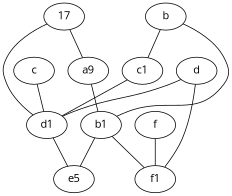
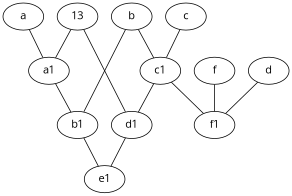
node "a": added
node "17": label "17" -> "13"
node "a9": label "a9" -> "a1"
edge "c" -- "d1": now "c" -- "c1"
edge "d" -- "d1": removed
edge "b1" -- "f1": now "c1" -- "f1"
node "e5": label "e5" -> "e1"
